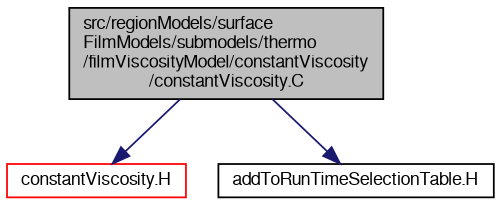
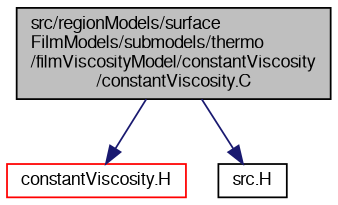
node "addToRunTimeSelectionTable.H": label "addToRunTimeSelectionTable.H" -> "src.H"
